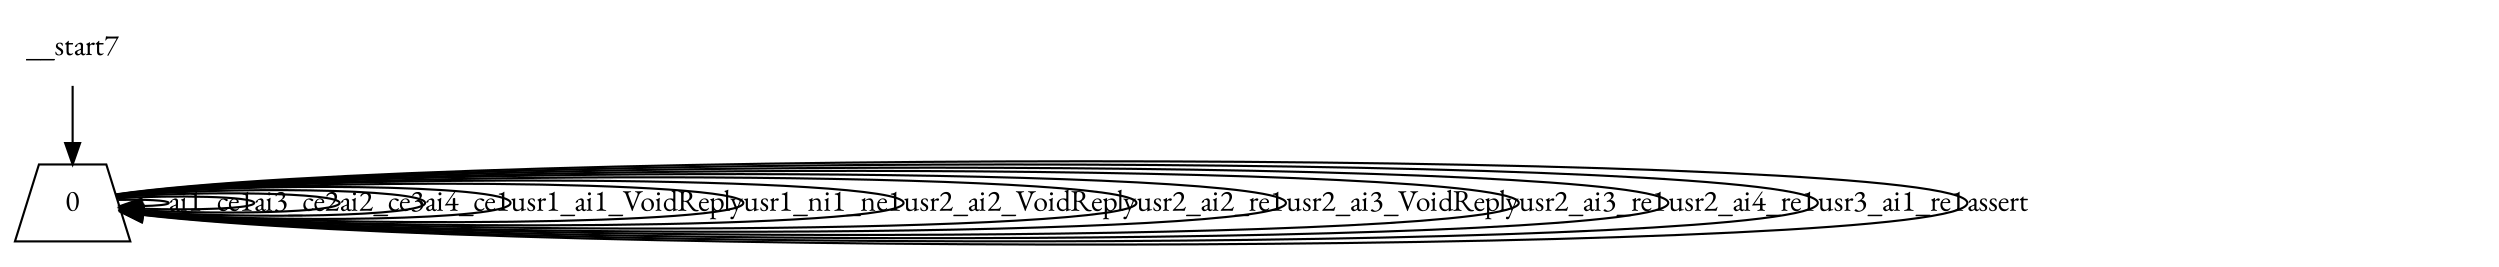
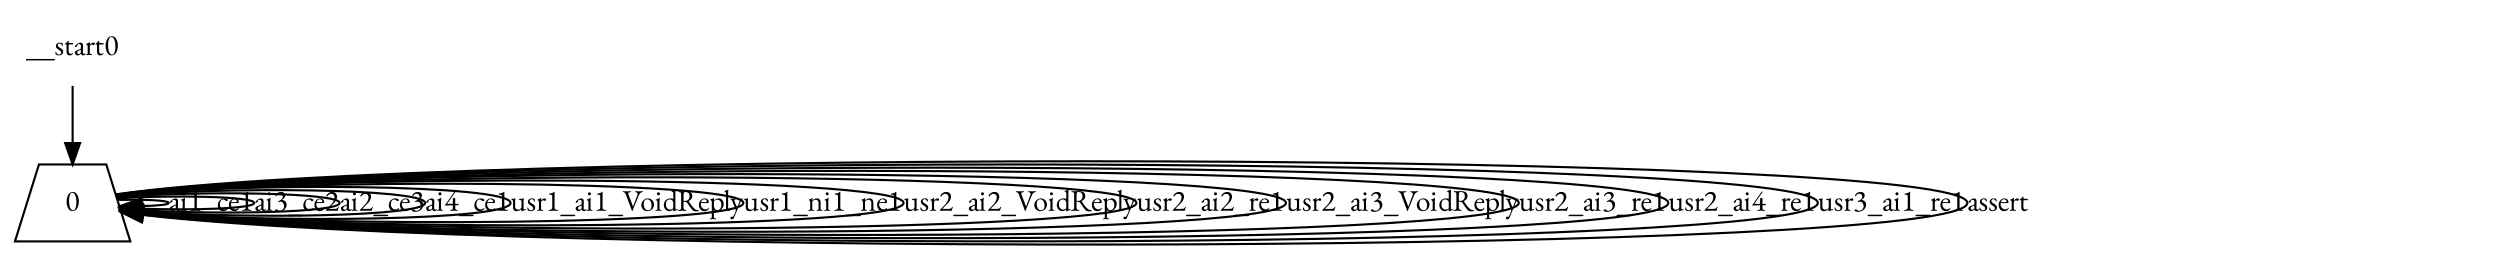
node "__start7": label "__start7" -> "__start0"
